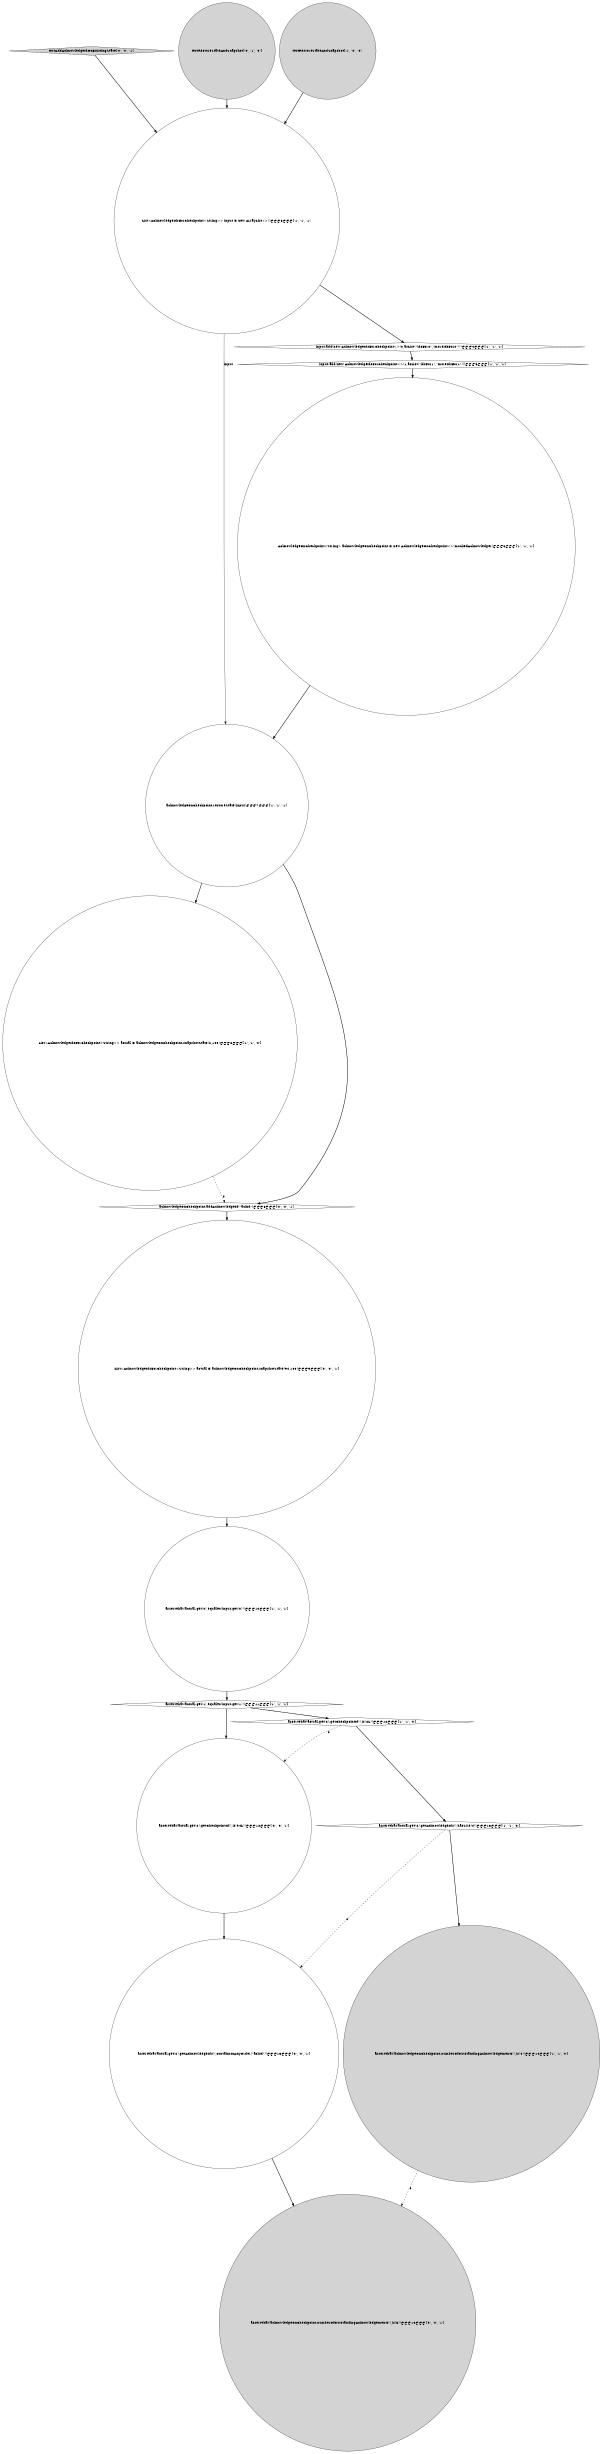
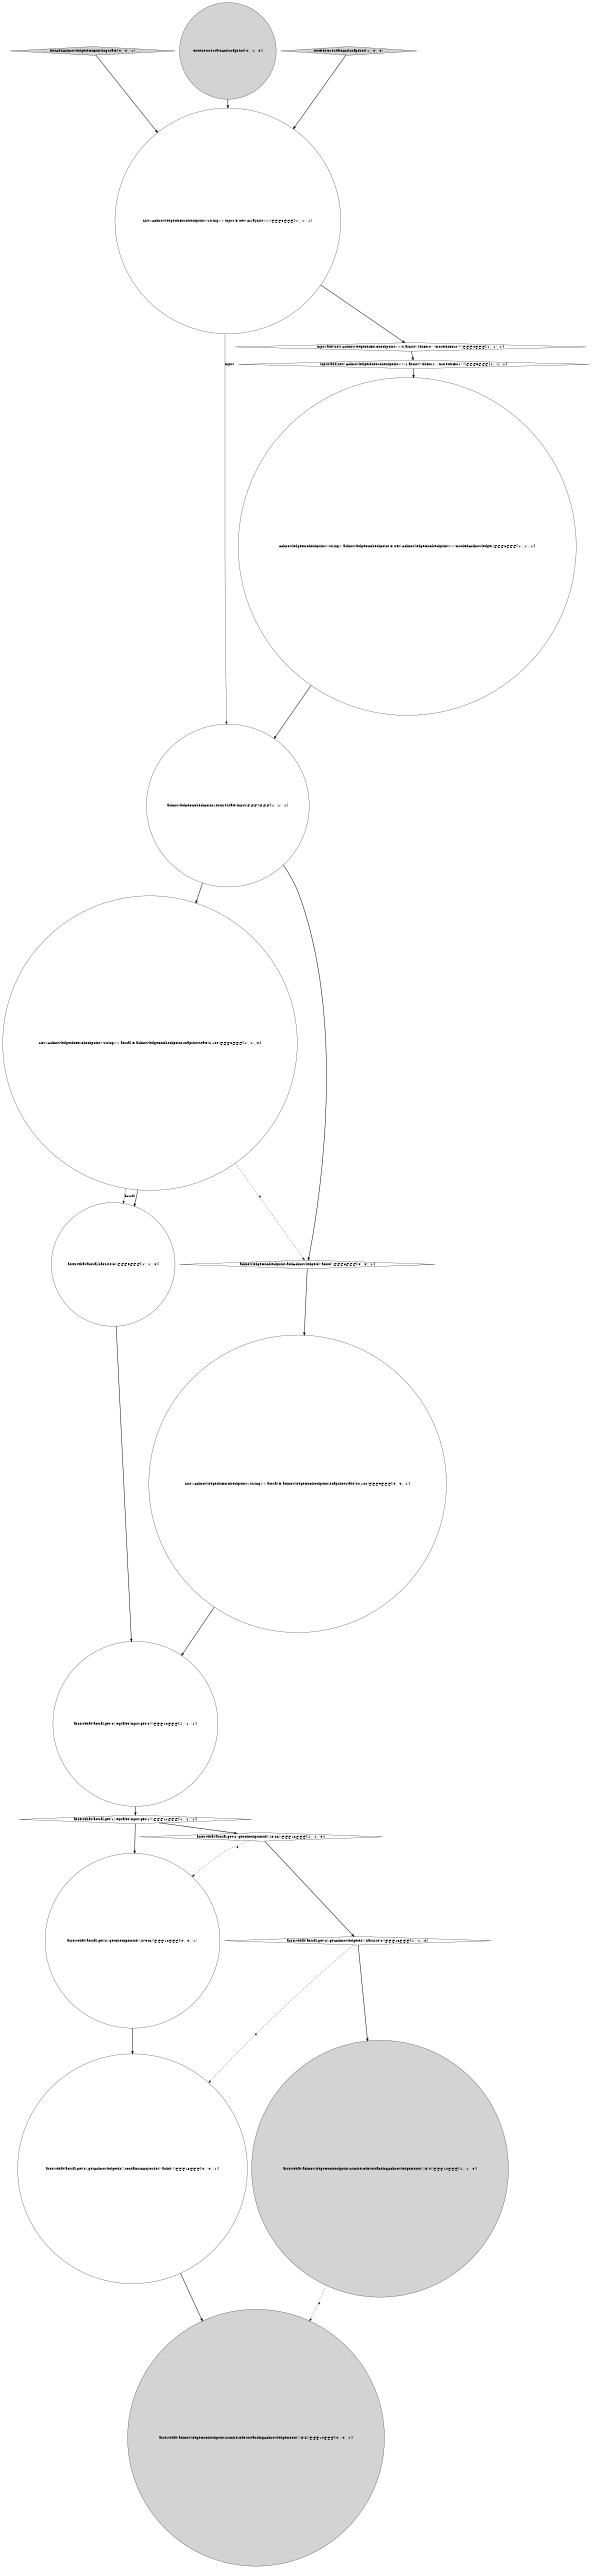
node "testRestoreStateAndSnapshot['1', '0', '0']": shape circle -> diamond
node "assertThat(actual,hasSize(3))@@@9@@@['1', '1', '0']": added
